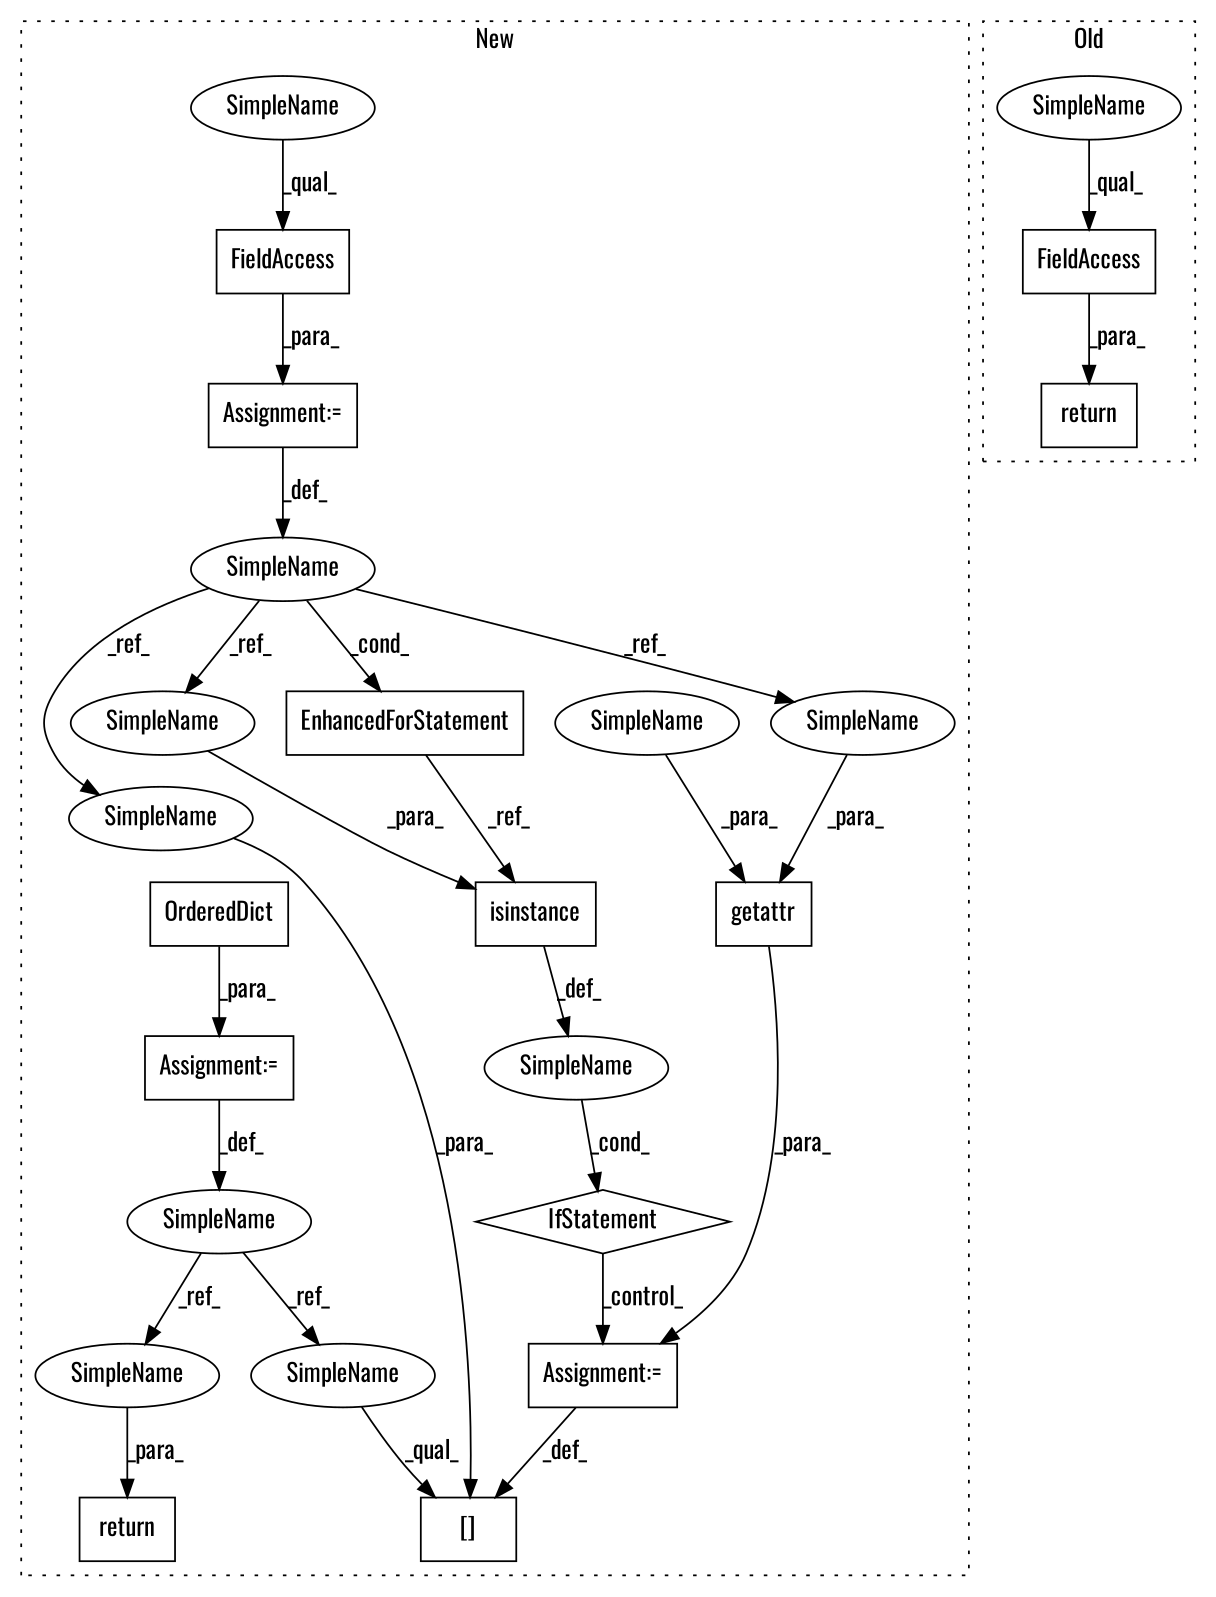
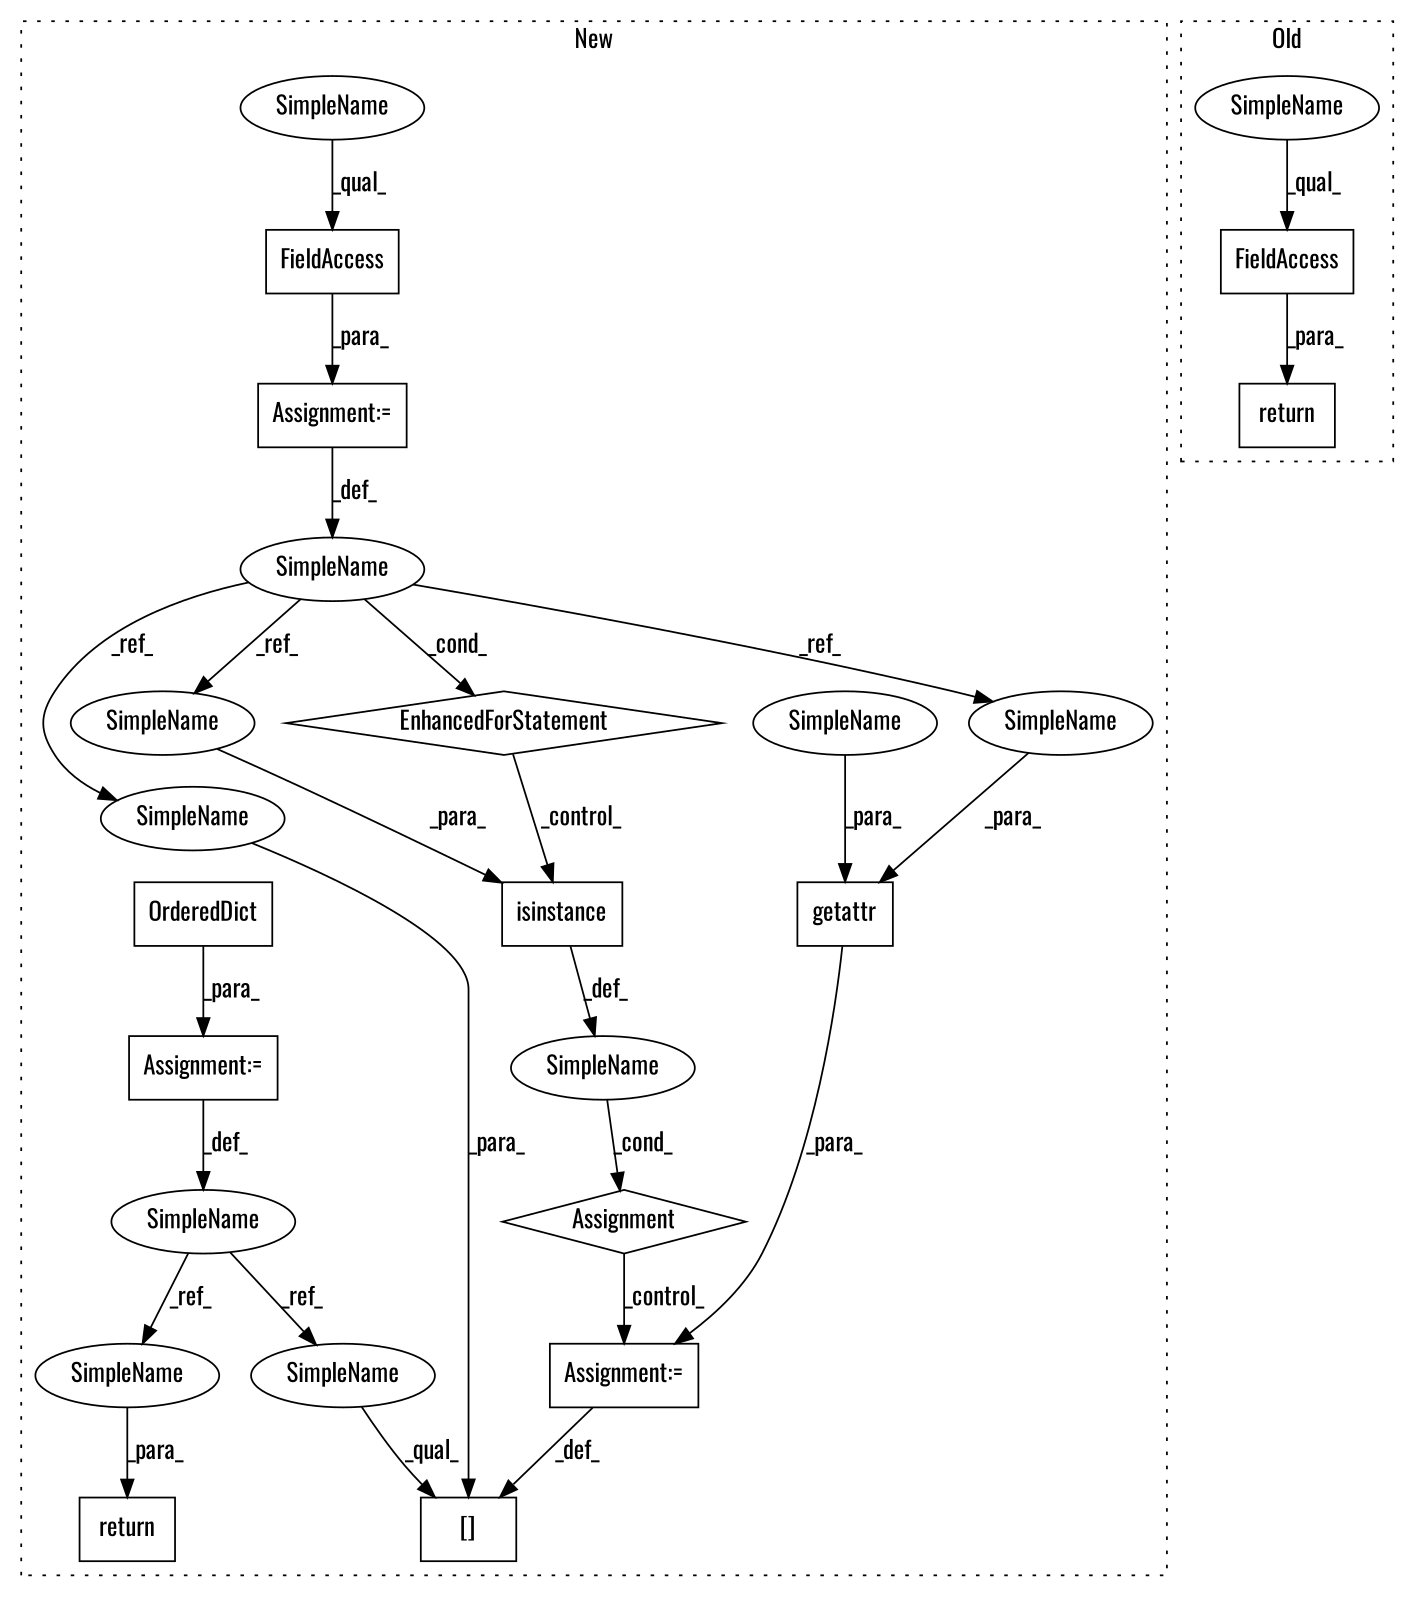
node "EnhancedForStatement": shape box -> diamond
edge "EnhancedForStatement" -> "isinstance": label "_ref_" -> "_control_"
node "IfStatement": label "IfStatement" -> "Assignment"
